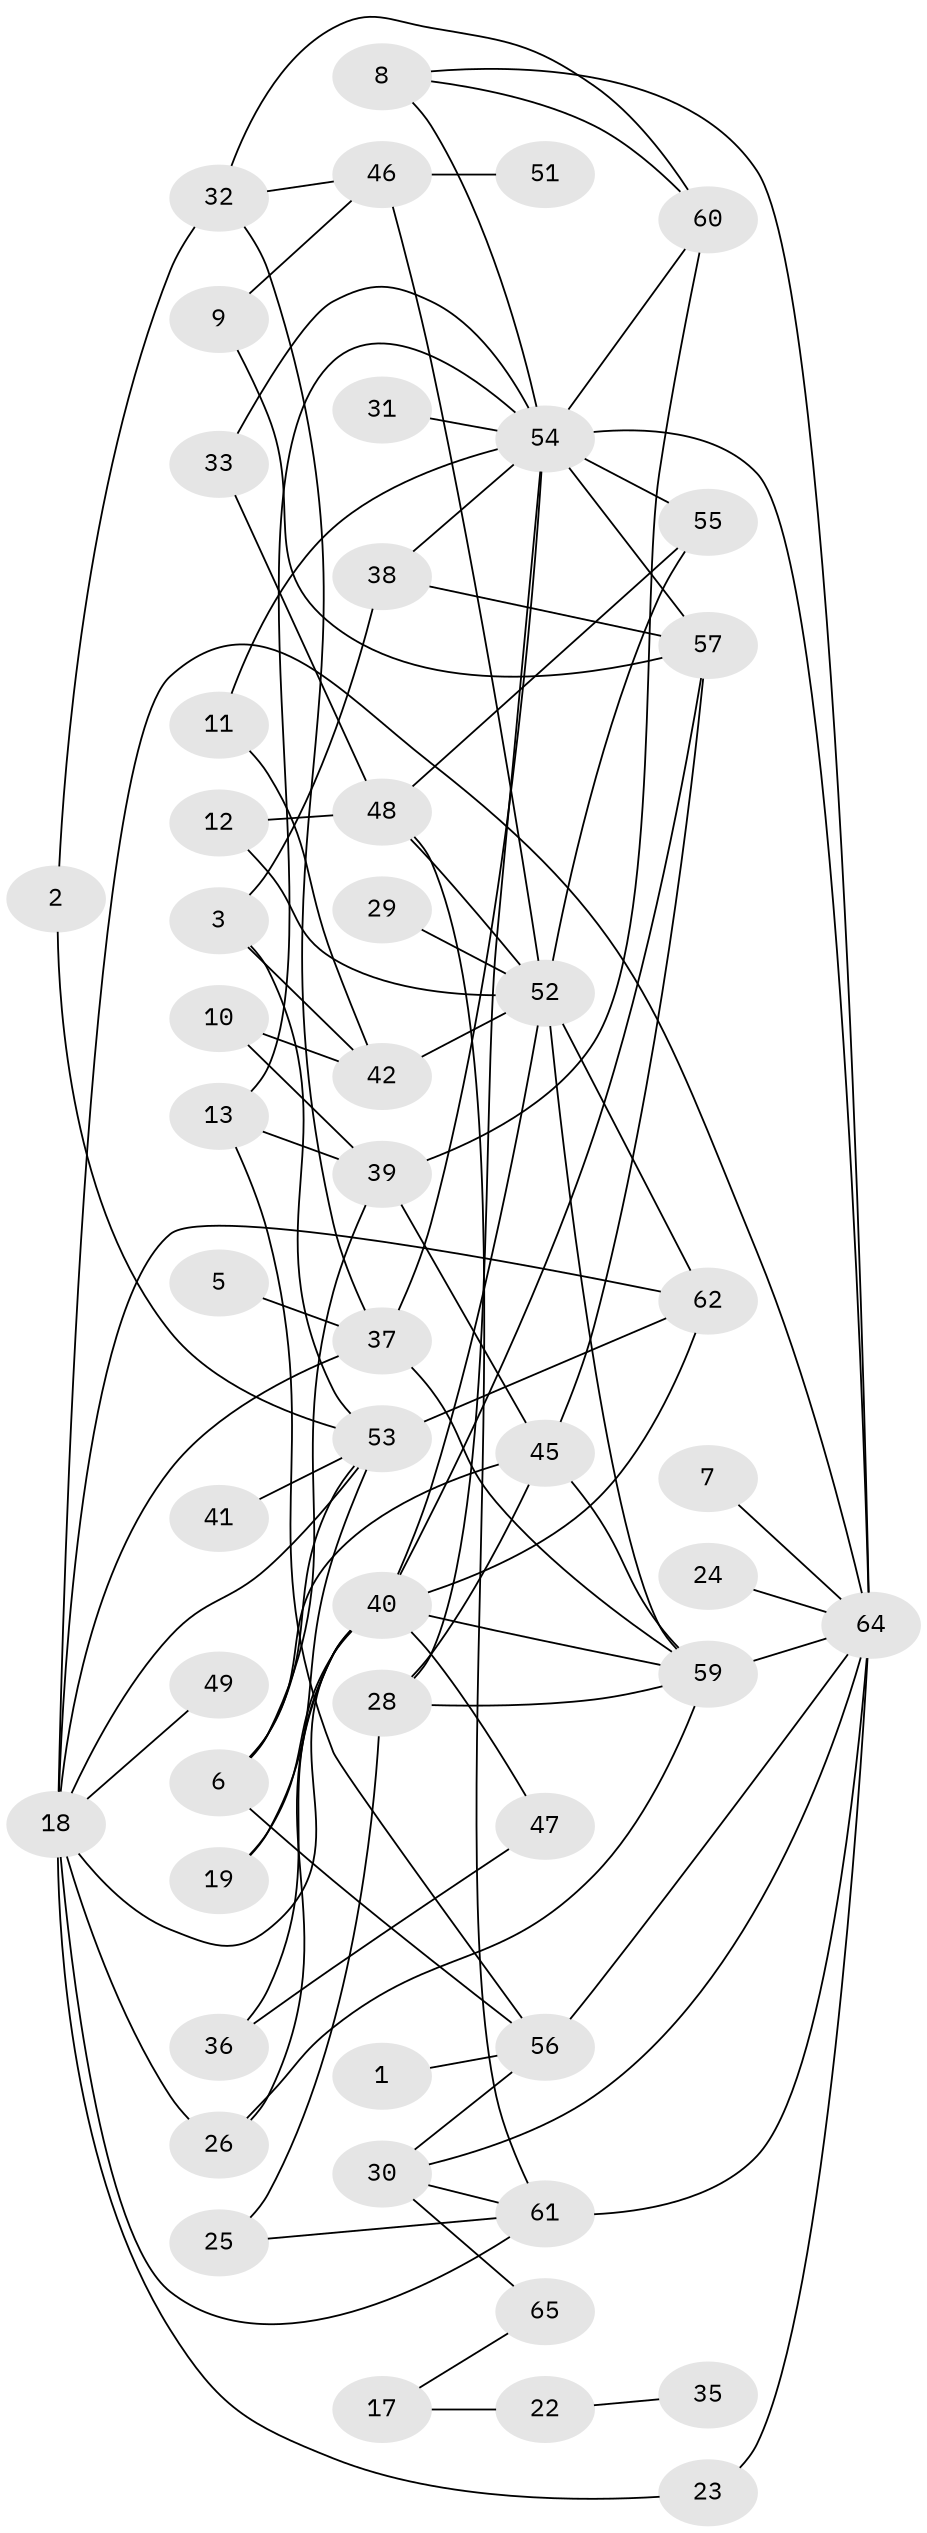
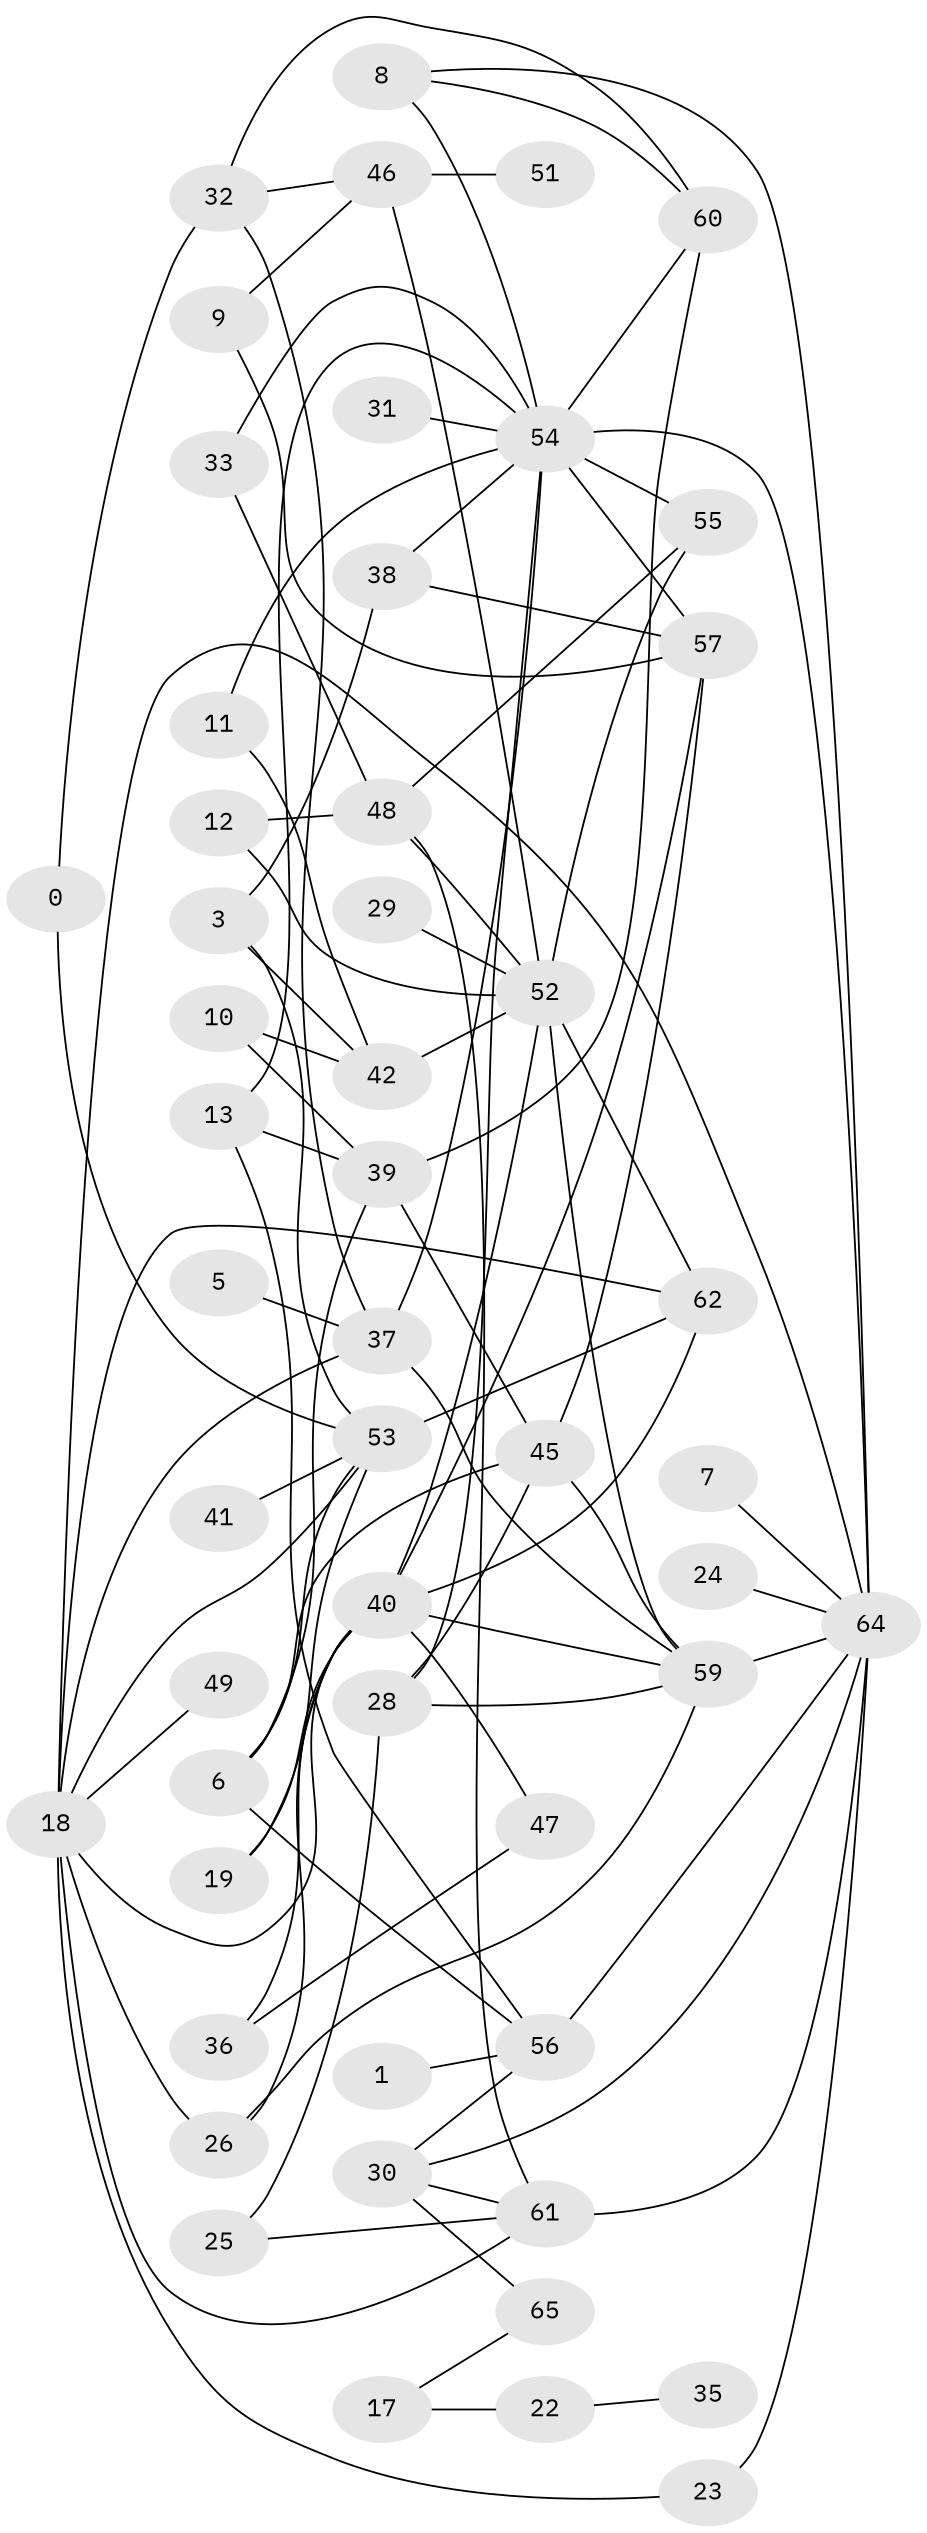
node "2": label "2" -> "0"
